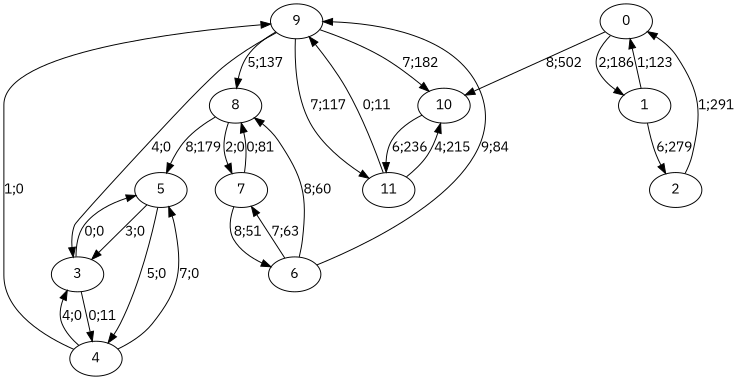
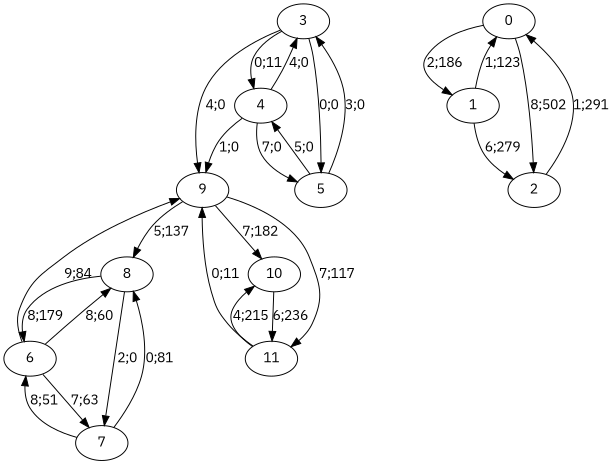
edge "0" -> "10": now "0" -> "2"
edge "9" -> "3": reversed
edge "8" -> "5": now "8" -> "6"
